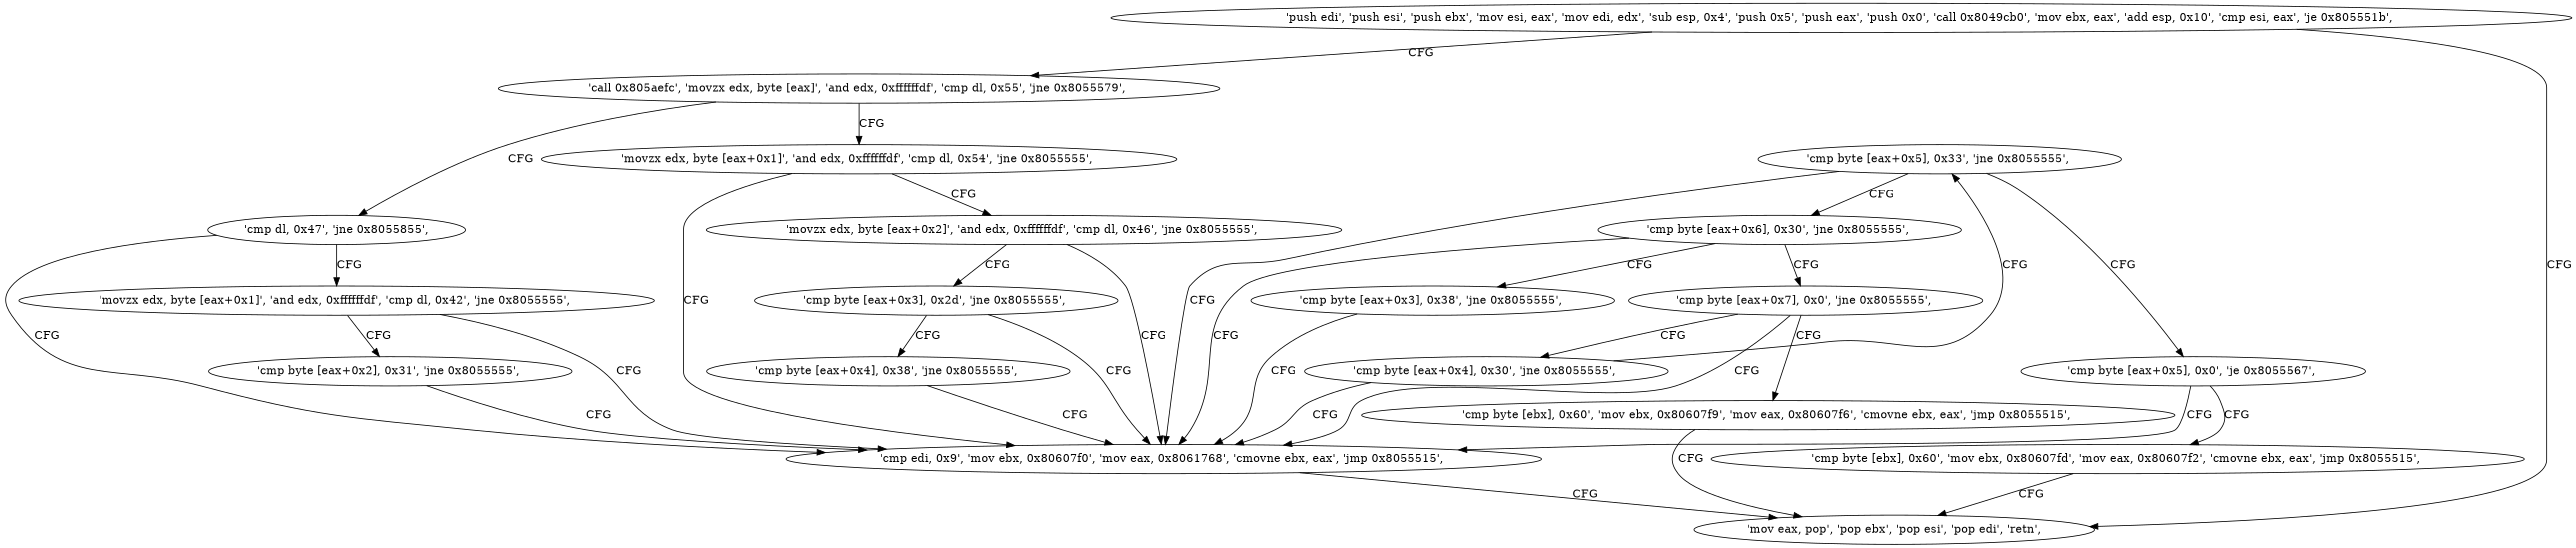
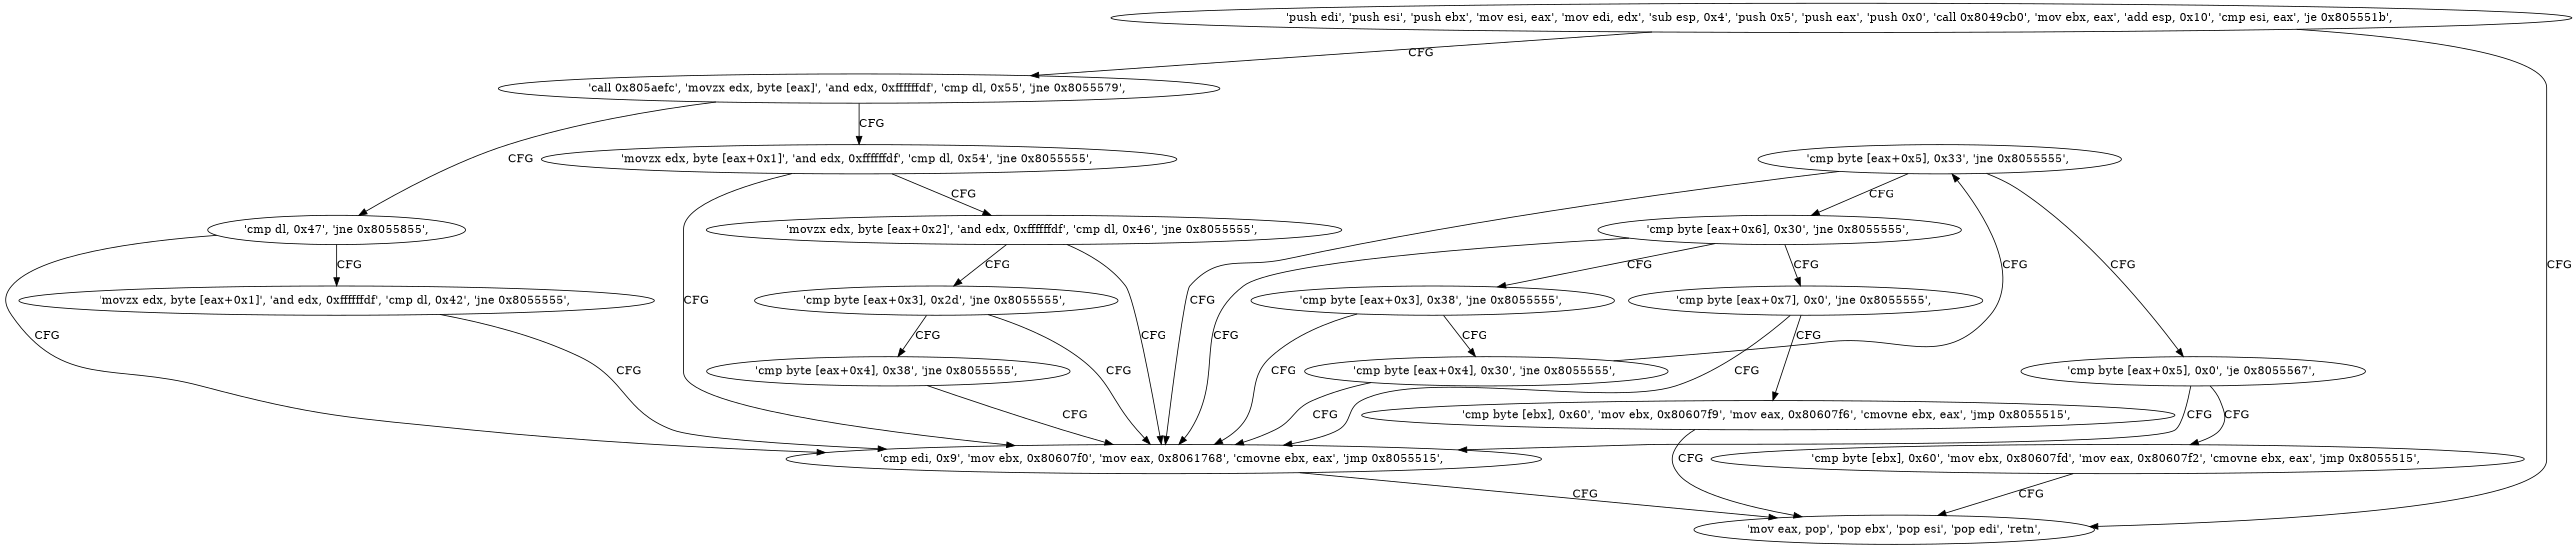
edge "'cmp byte [eax+0x7], 0x0', 'jne 0x8055555'," -> "'cmp byte [eax+0x4], 0x30', 'jne 0x8055555',": now "'cmp byte [eax+0x3], 0x38', 'jne 0x8055555'," -> "'cmp byte [eax+0x4], 0x30', 'jne 0x8055555',"
node "'cmp byte [eax+0x2], 0x31', 'jne 0x8055555',": removed
